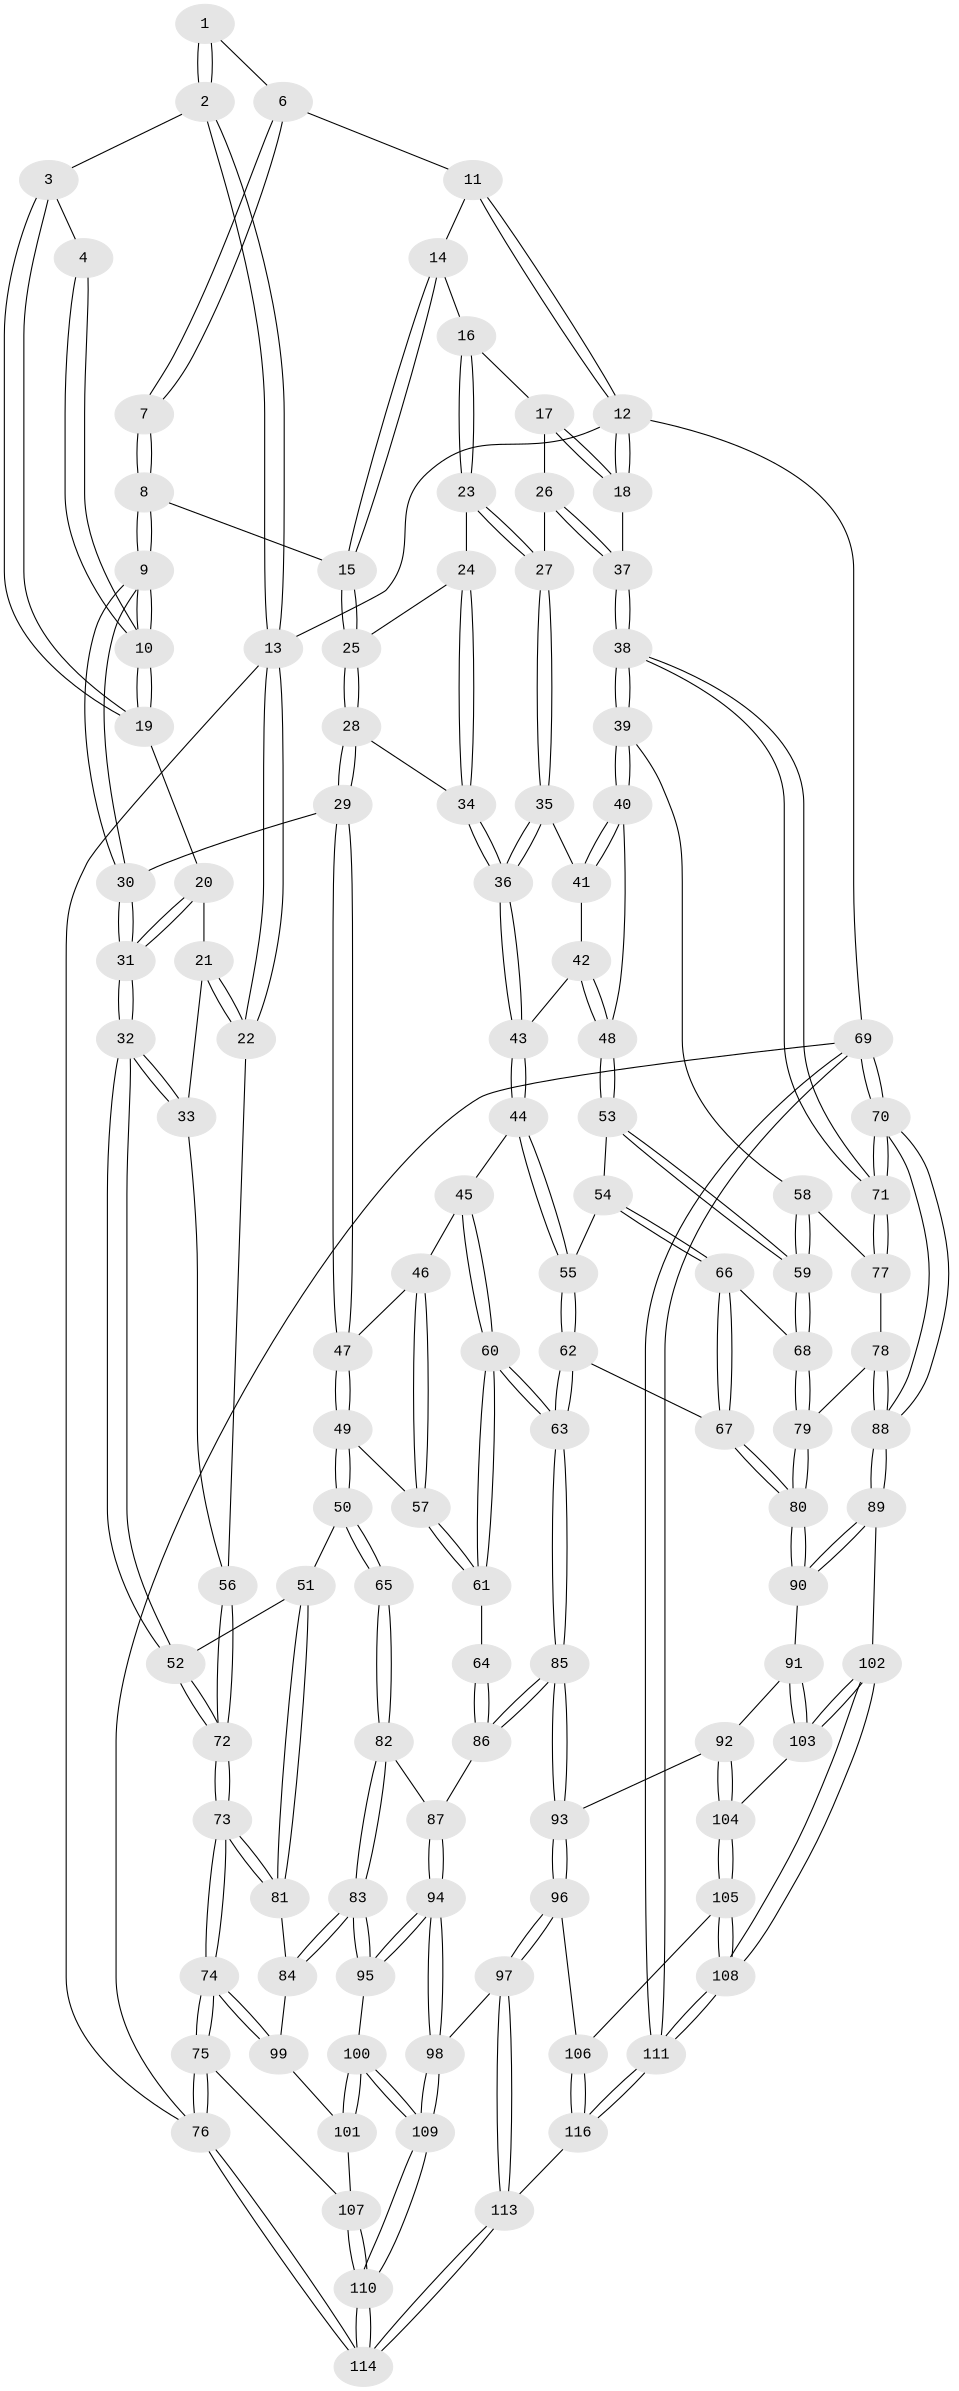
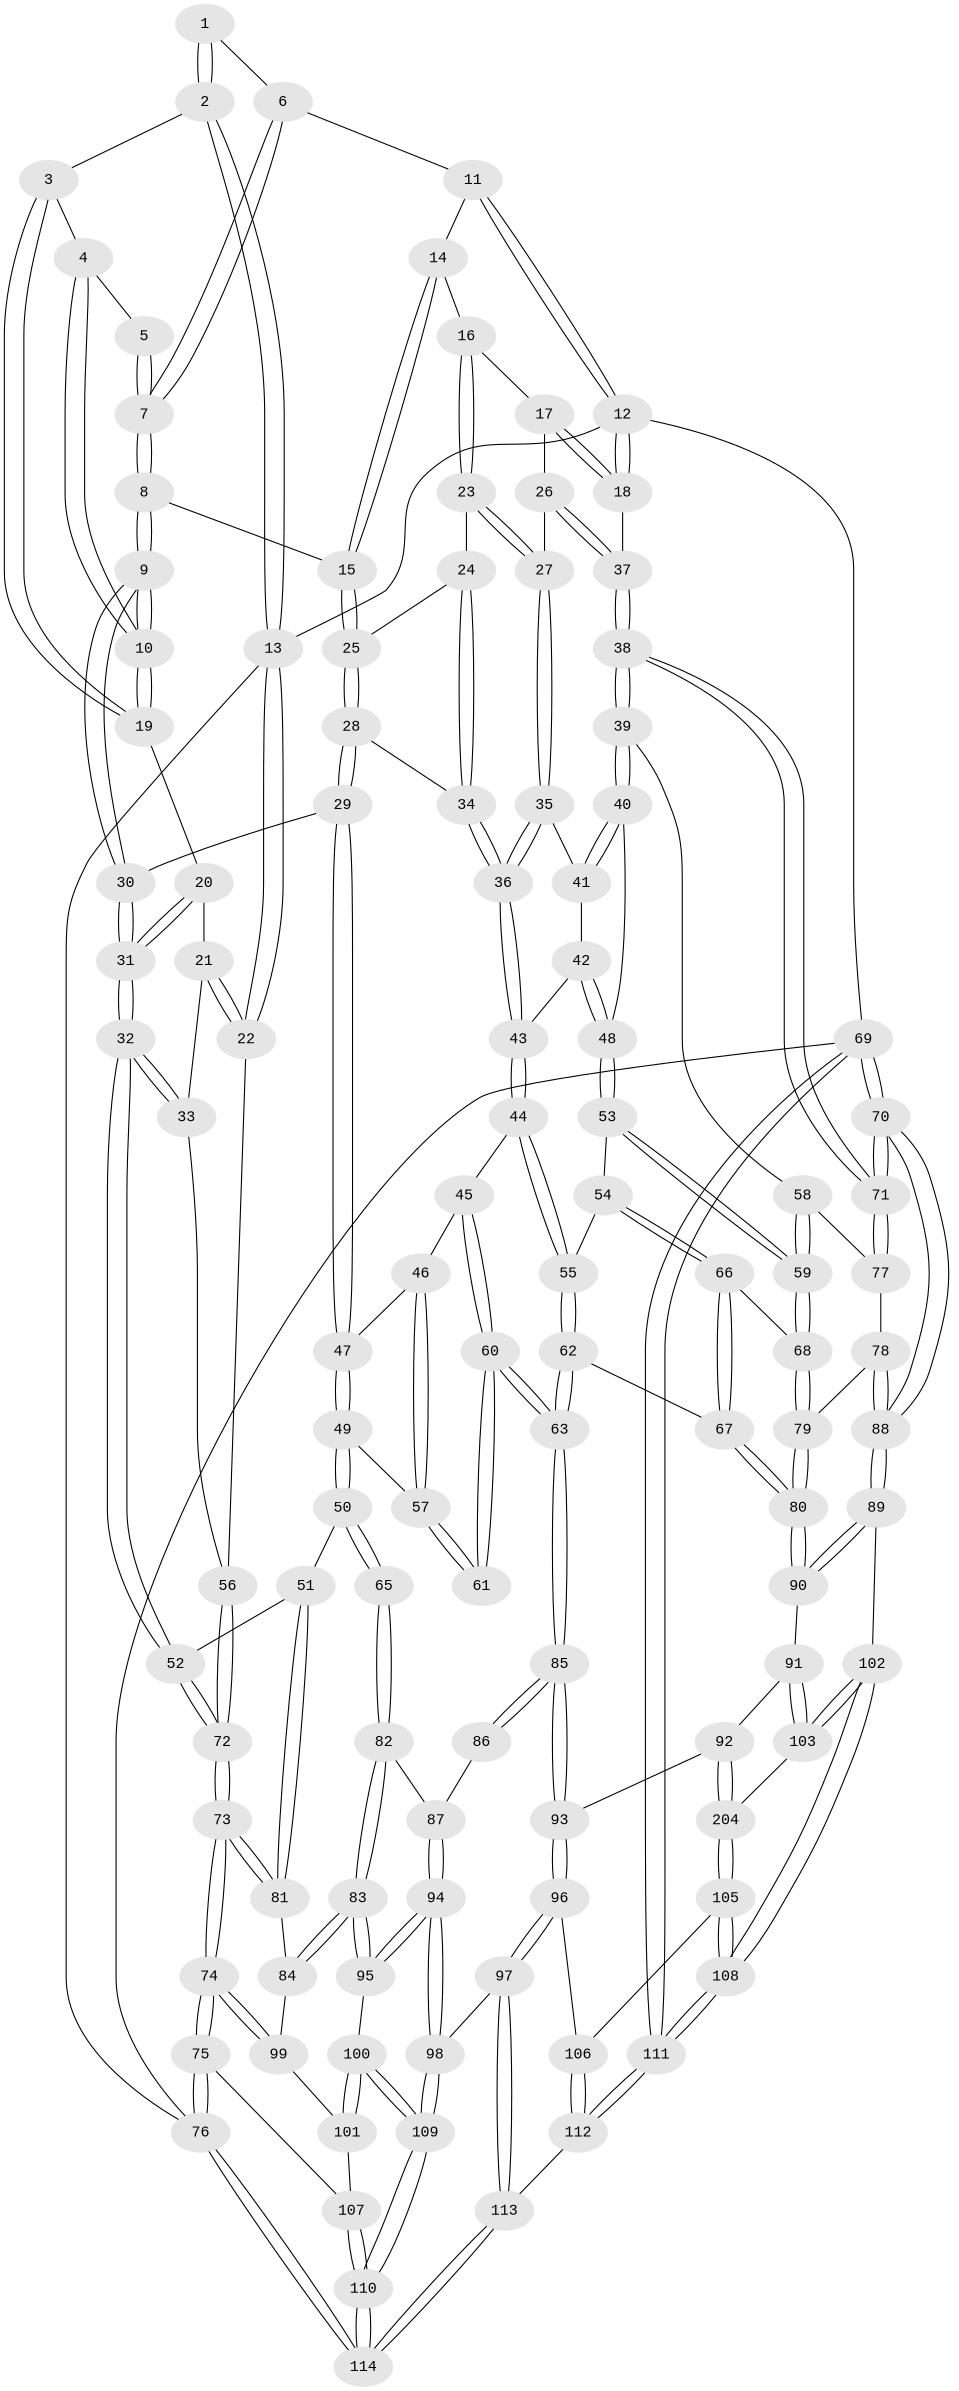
node "5": added
node "64": removed
node "104": label "104" -> "204"
node "116": label "116" -> "112"
